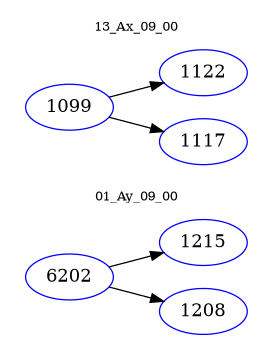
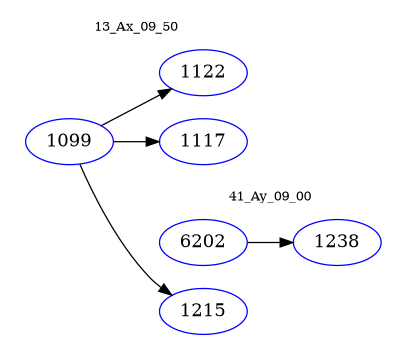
cluster "13_Ax_09_00": label "13_Ax_09_00" -> "13_Ax_09_50"
cluster "01_Ay_09_00": label "01_Ay_09_00" -> "41_Ay_09_00"
edge "6202" -> "1215": now "1099" -> "1215"
node "1208": label "1208" -> "1238"
